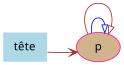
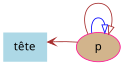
edge "tête" -> "p": reversed
